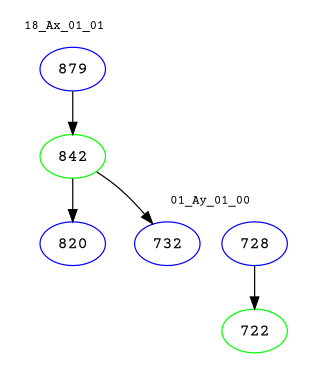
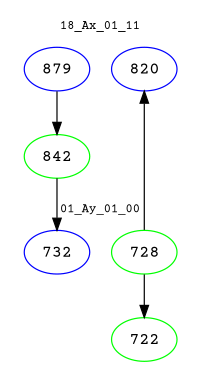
cluster "18_Ax_01_01": label "18_Ax_01_01" -> "18_Ax_01_11"
edge "842" -> "820": now "728" -> "820"
node "728": color blue -> green
